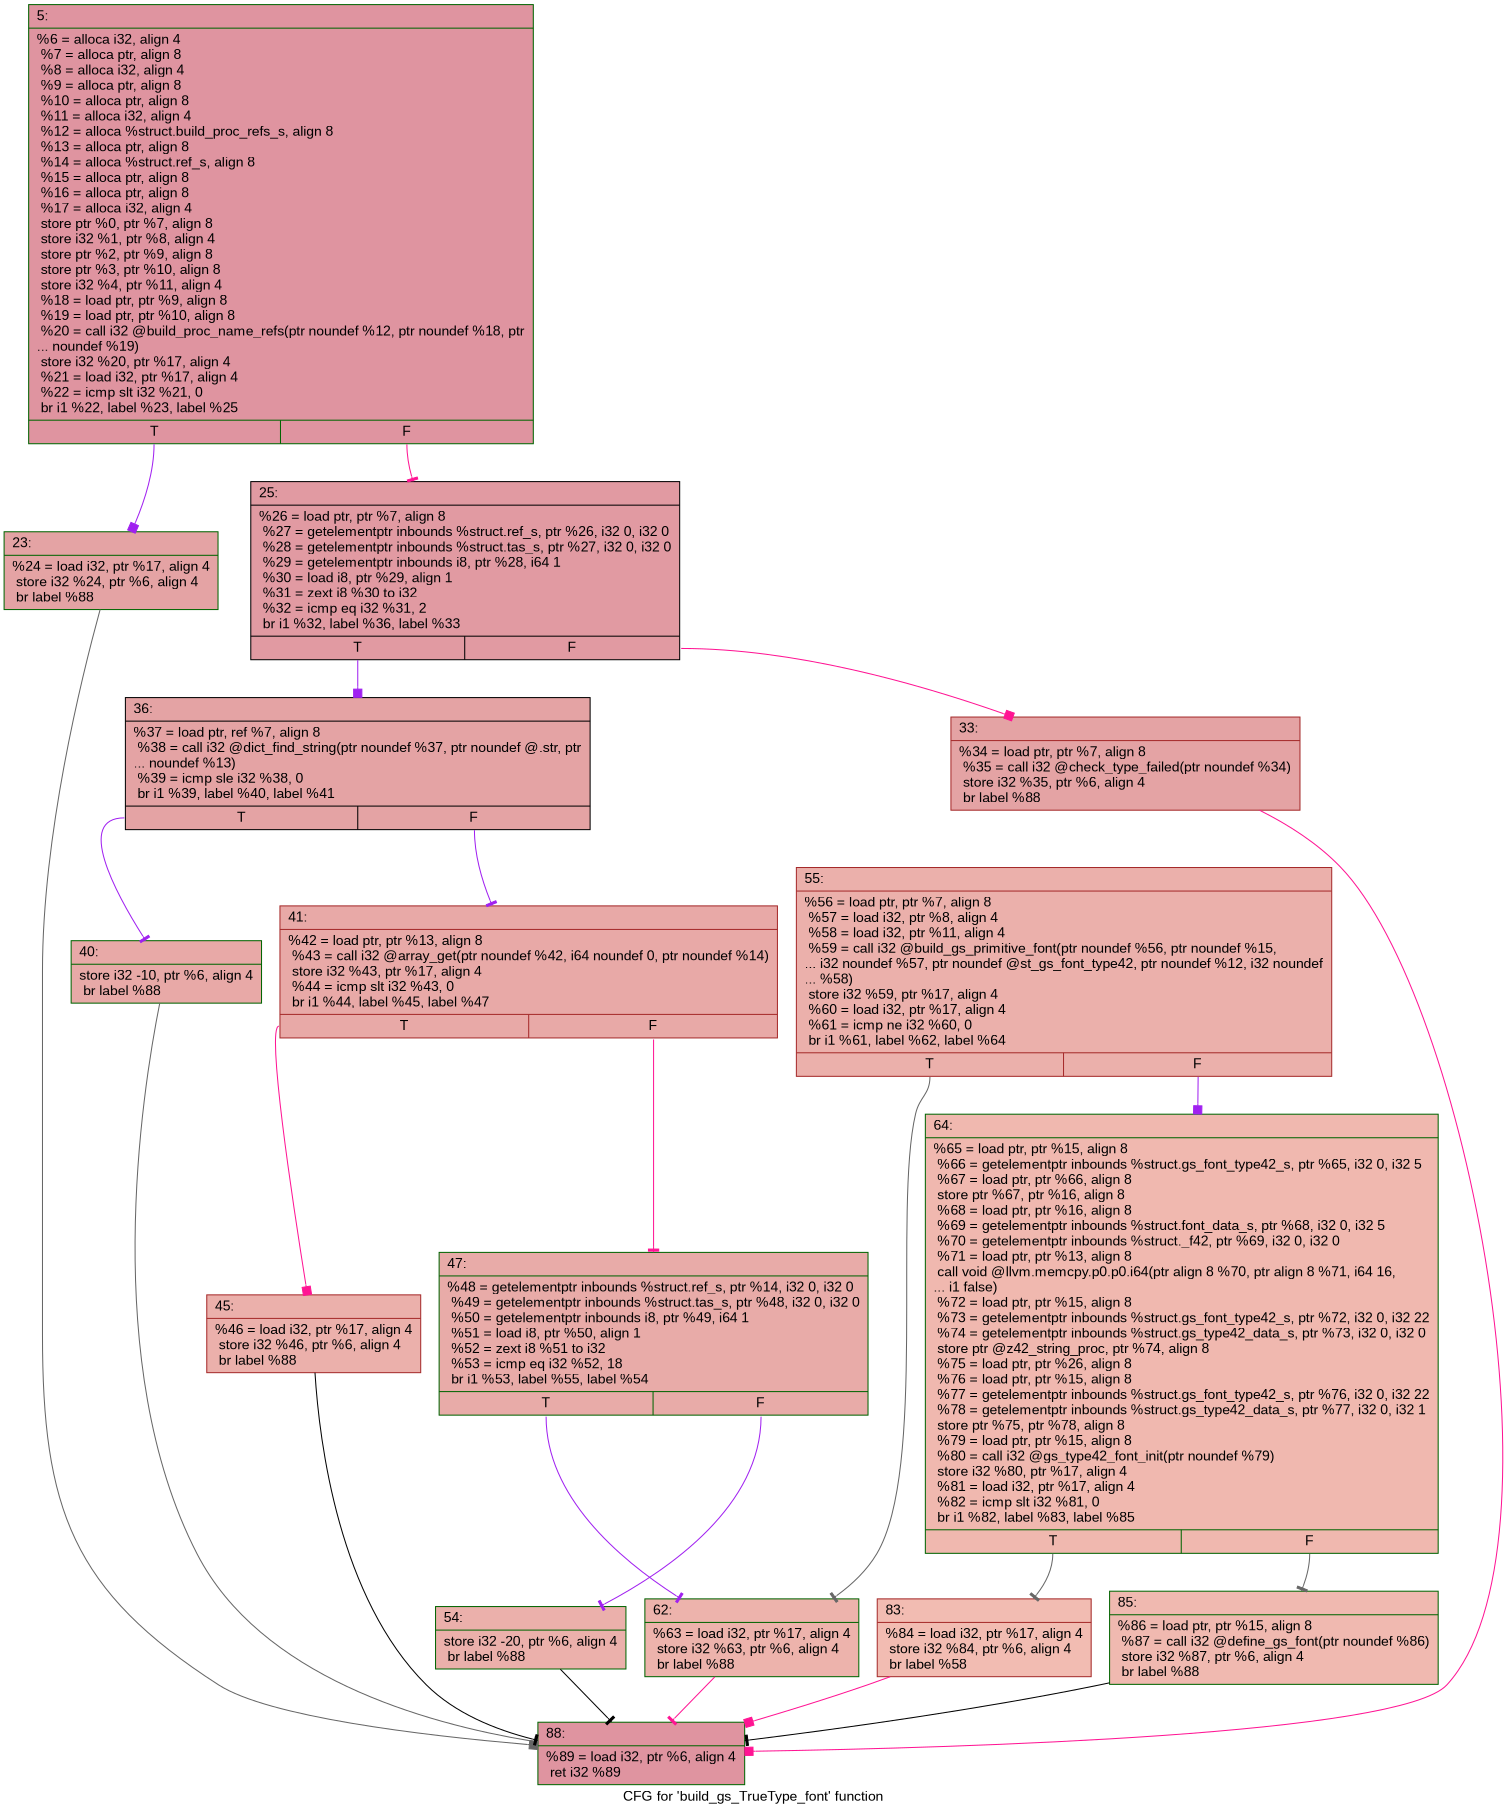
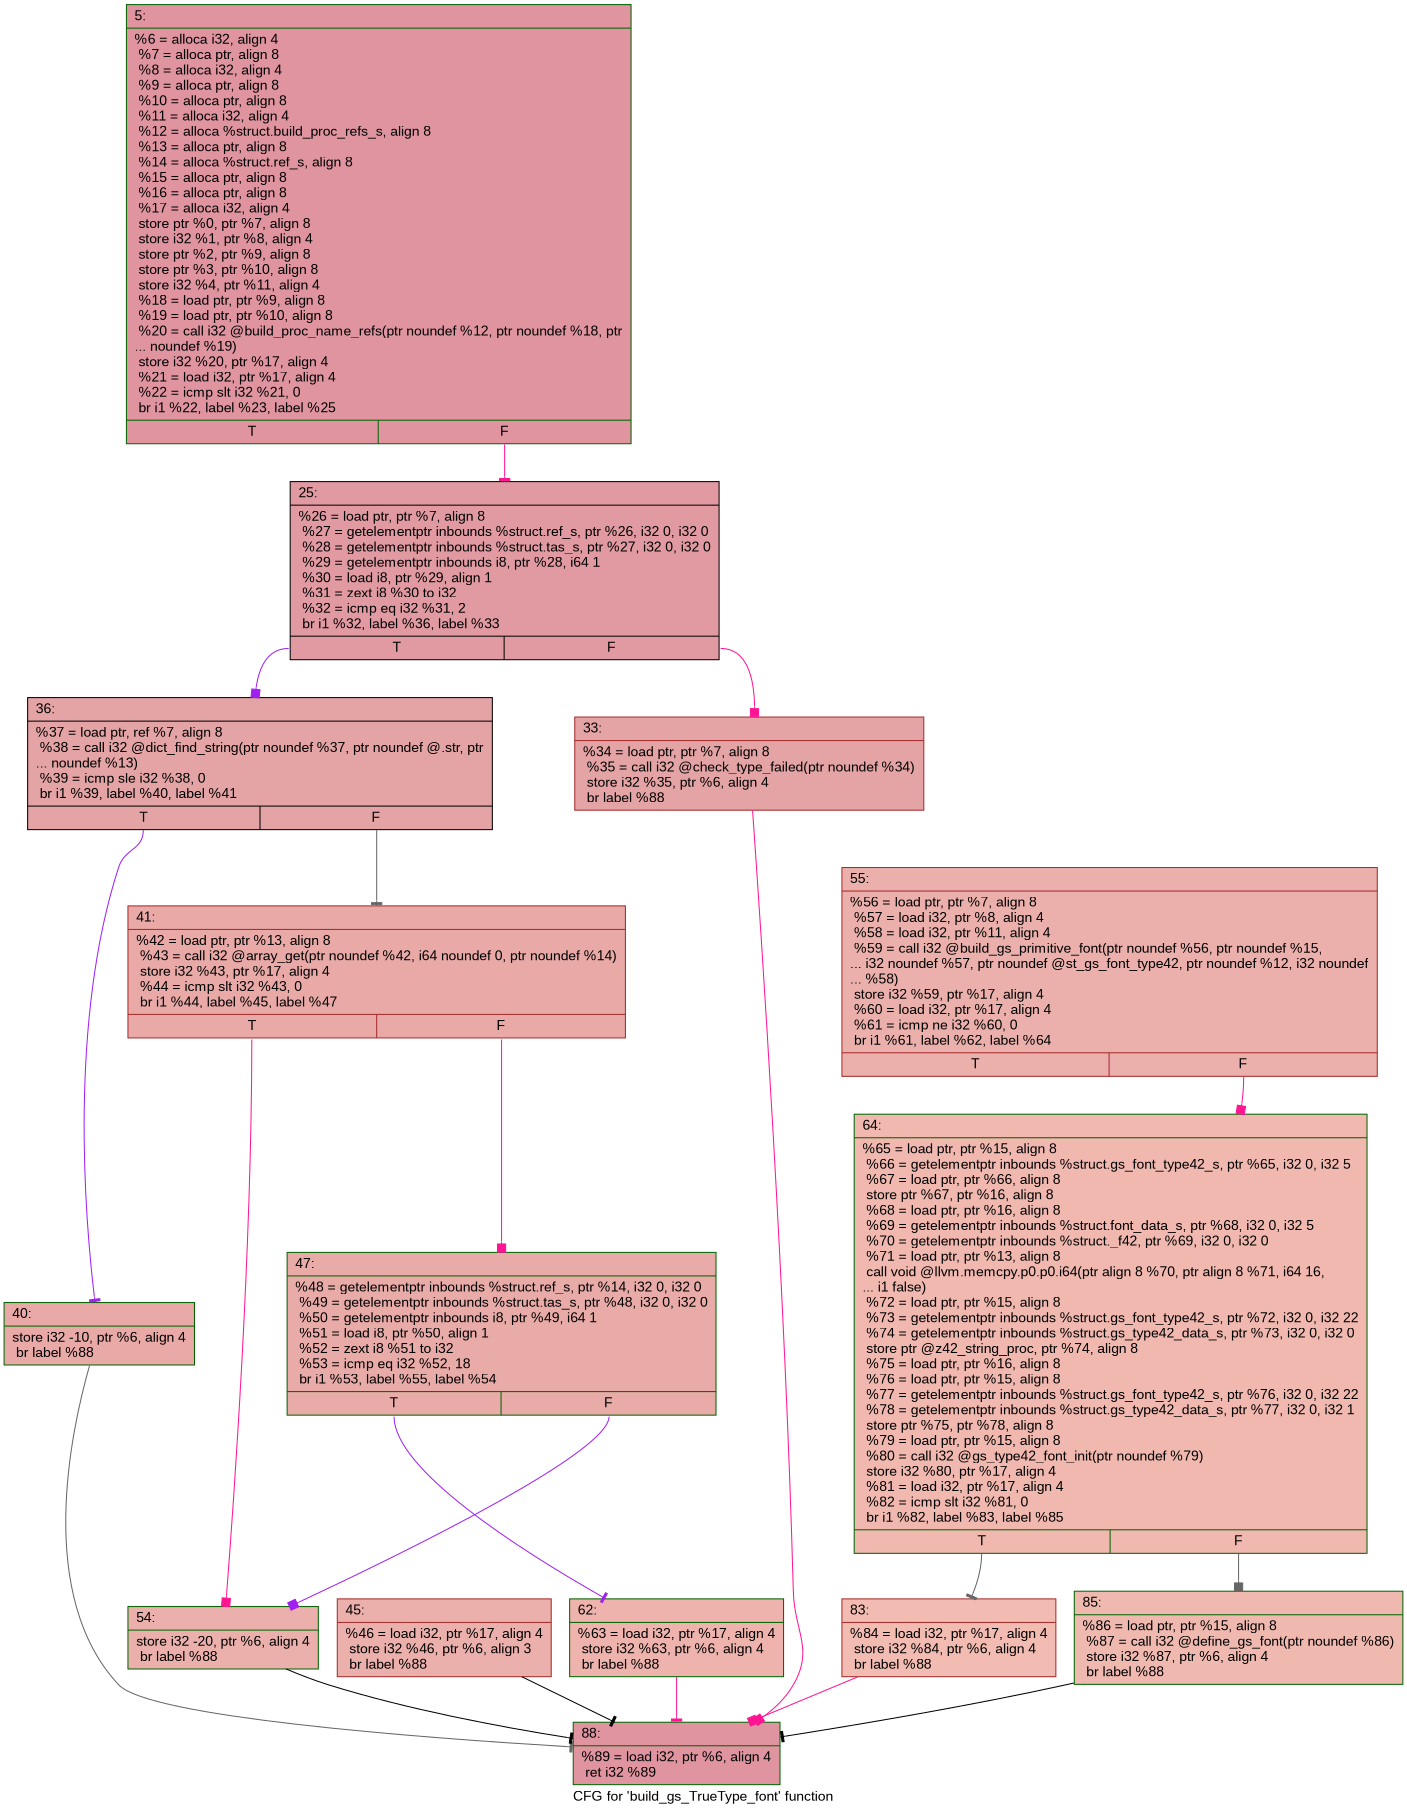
node "23:": removed
edge "36:" -> "41:": color purple -> gray40
edge "55:" -> "64:": color purple -> deeppink
edge "41:" -> "47:": arrowhead tee -> box
edge "41:" -> "45:": now "41:" -> "54:"
edge "55:" -> "62:": removed
node "45:": text "store i32 %46, ptr %6, align 4" -> "store i32 %46, ptr %6, align 3"
node "64:": text "%75 = load ptr, ptr %26, align 8" -> "%75 = load ptr, ptr %16, align 8"
edge "47:" -> "54:": arrowhead tee -> box
edge "64:" -> "85:": arrowhead tee -> box
node "83:": text "br label %58" -> "br label %88"
